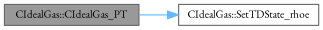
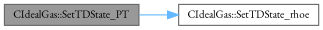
node "CIdealGas::CIdealGas_PT": label "CIdealGas::CIdealGas_PT" -> "CIdealGas::SetTDState_PT"
